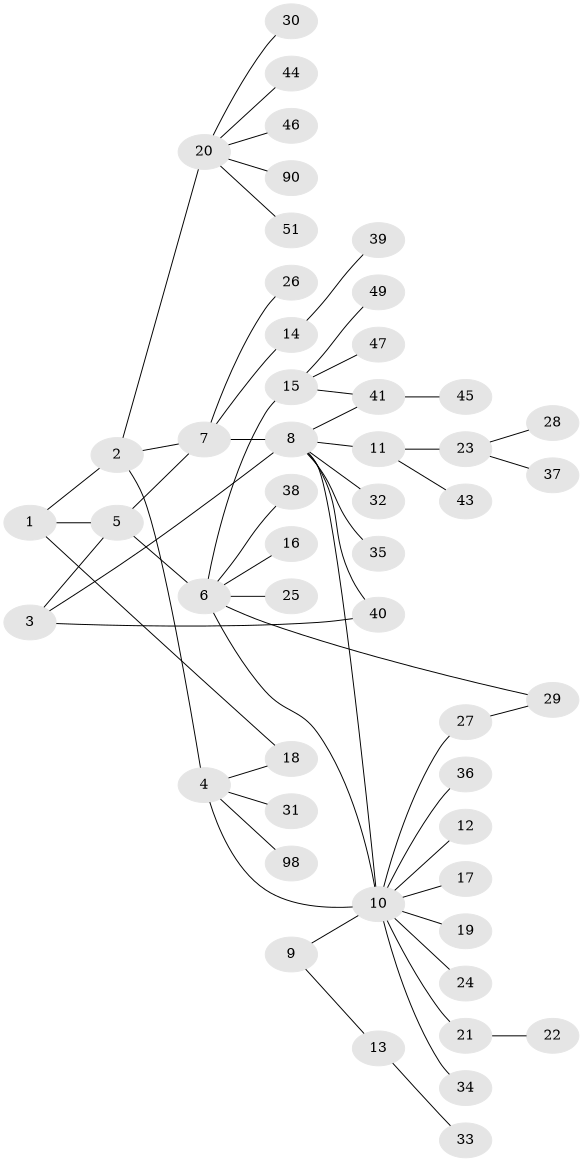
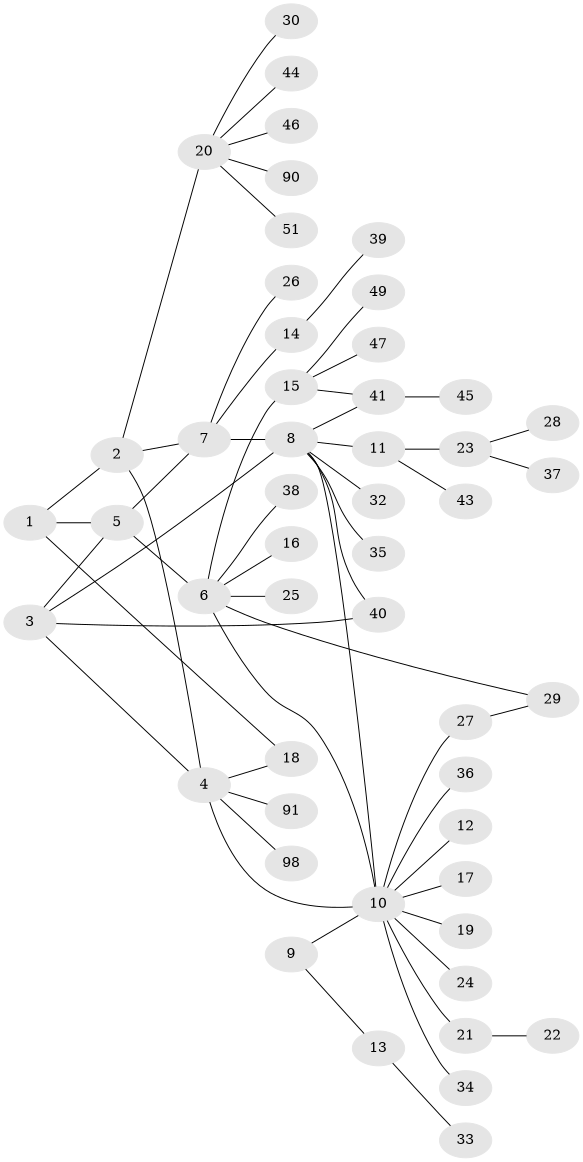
edge "3" -- "4": added
node "31": label "31" -> "91"
